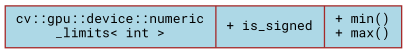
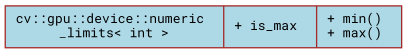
node "cv::gpu::device::numeric": text "+ is_signed" -> "+ is_max"
